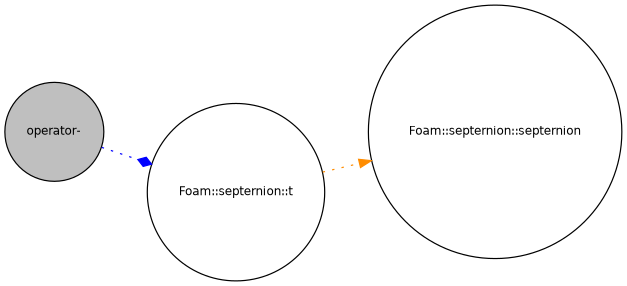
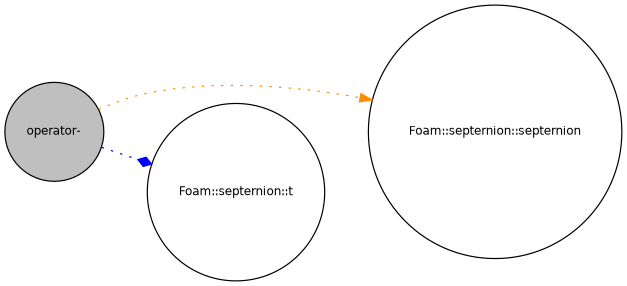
edge "Foam::septernion::t" -> "Foam::septernion::septernion": now "operator-" -> "Foam::septernion::septernion"
